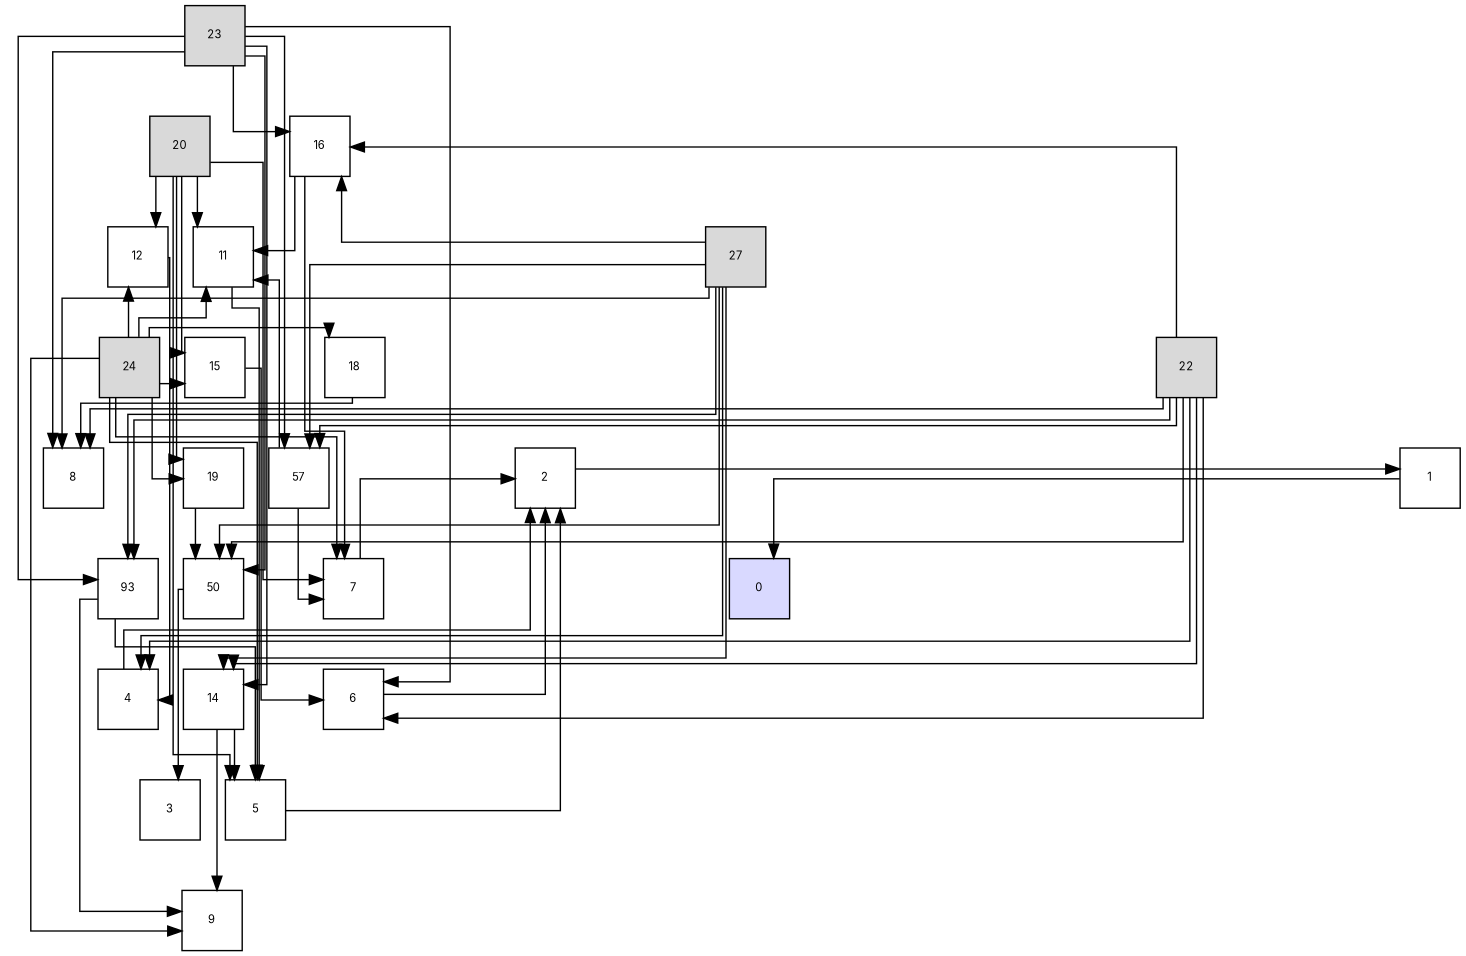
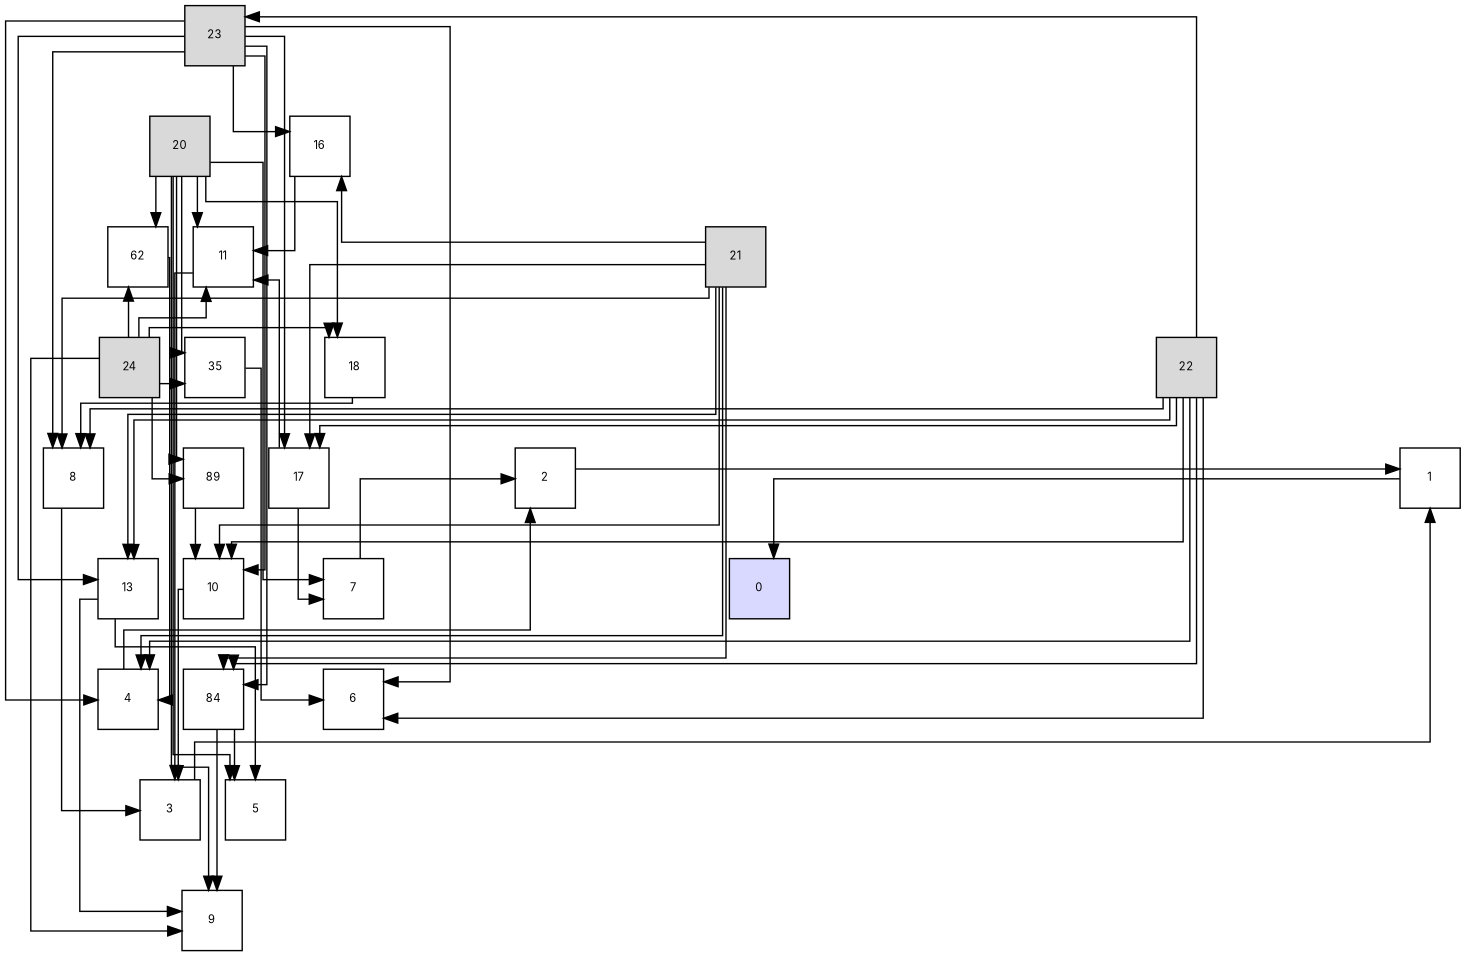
edge "22" -> "16": now "22" -> "23"
edge "20" -> "18": added
node "12": label "12" -> "62"
node "27": label "27" -> "21"
edge "23" -> "4": added
node "15": label "15" -> "35"
edge "16" -> "7": removed
edge "24" -> "7": removed
node "19": label "19" -> "89"
node "57": label "57" -> "17"
edge "24" -> "5": removed
edge "11" -> "5": now "11" -> "3"
edge "20" -> "9": added
node "93": label "93" -> "13"
node "50": label "50" -> "10"
edge "8" -> "3": added
edge "6" -> "2": removed
node "14": label "14" -> "84"
edge "3" -> "1": added
edge "5" -> "2": removed
